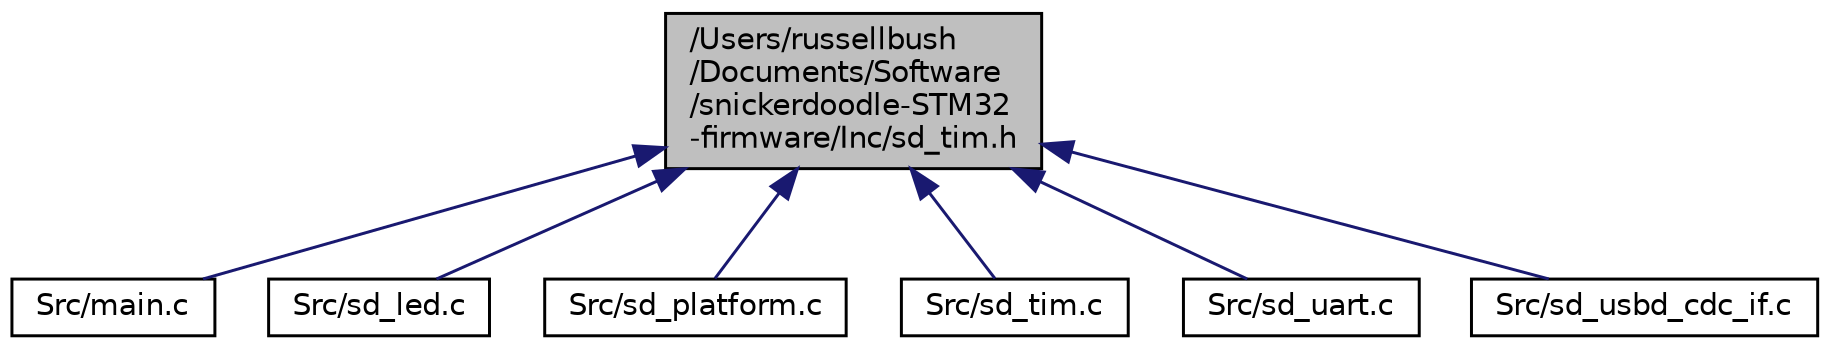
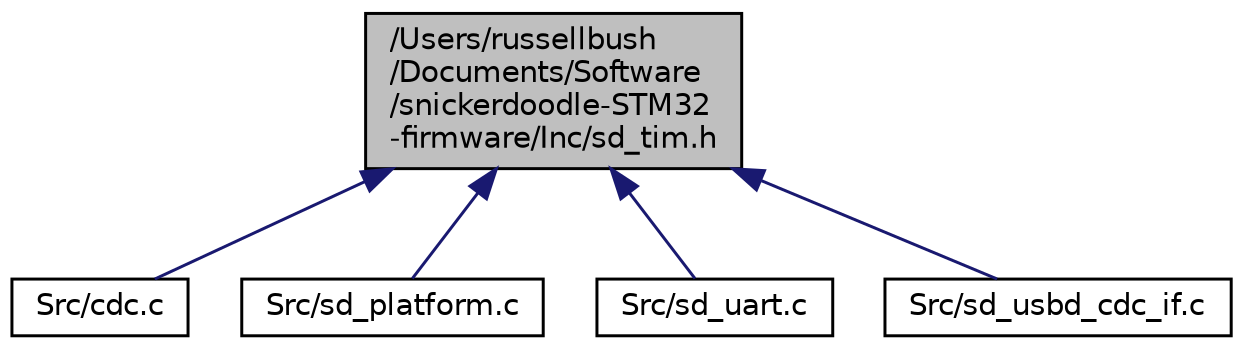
node "Src/main.c": label "Src/main.c" -> "Src/cdc.c"
node "Src/sd_led.c": removed
node "Src/sd_tim.c": removed
